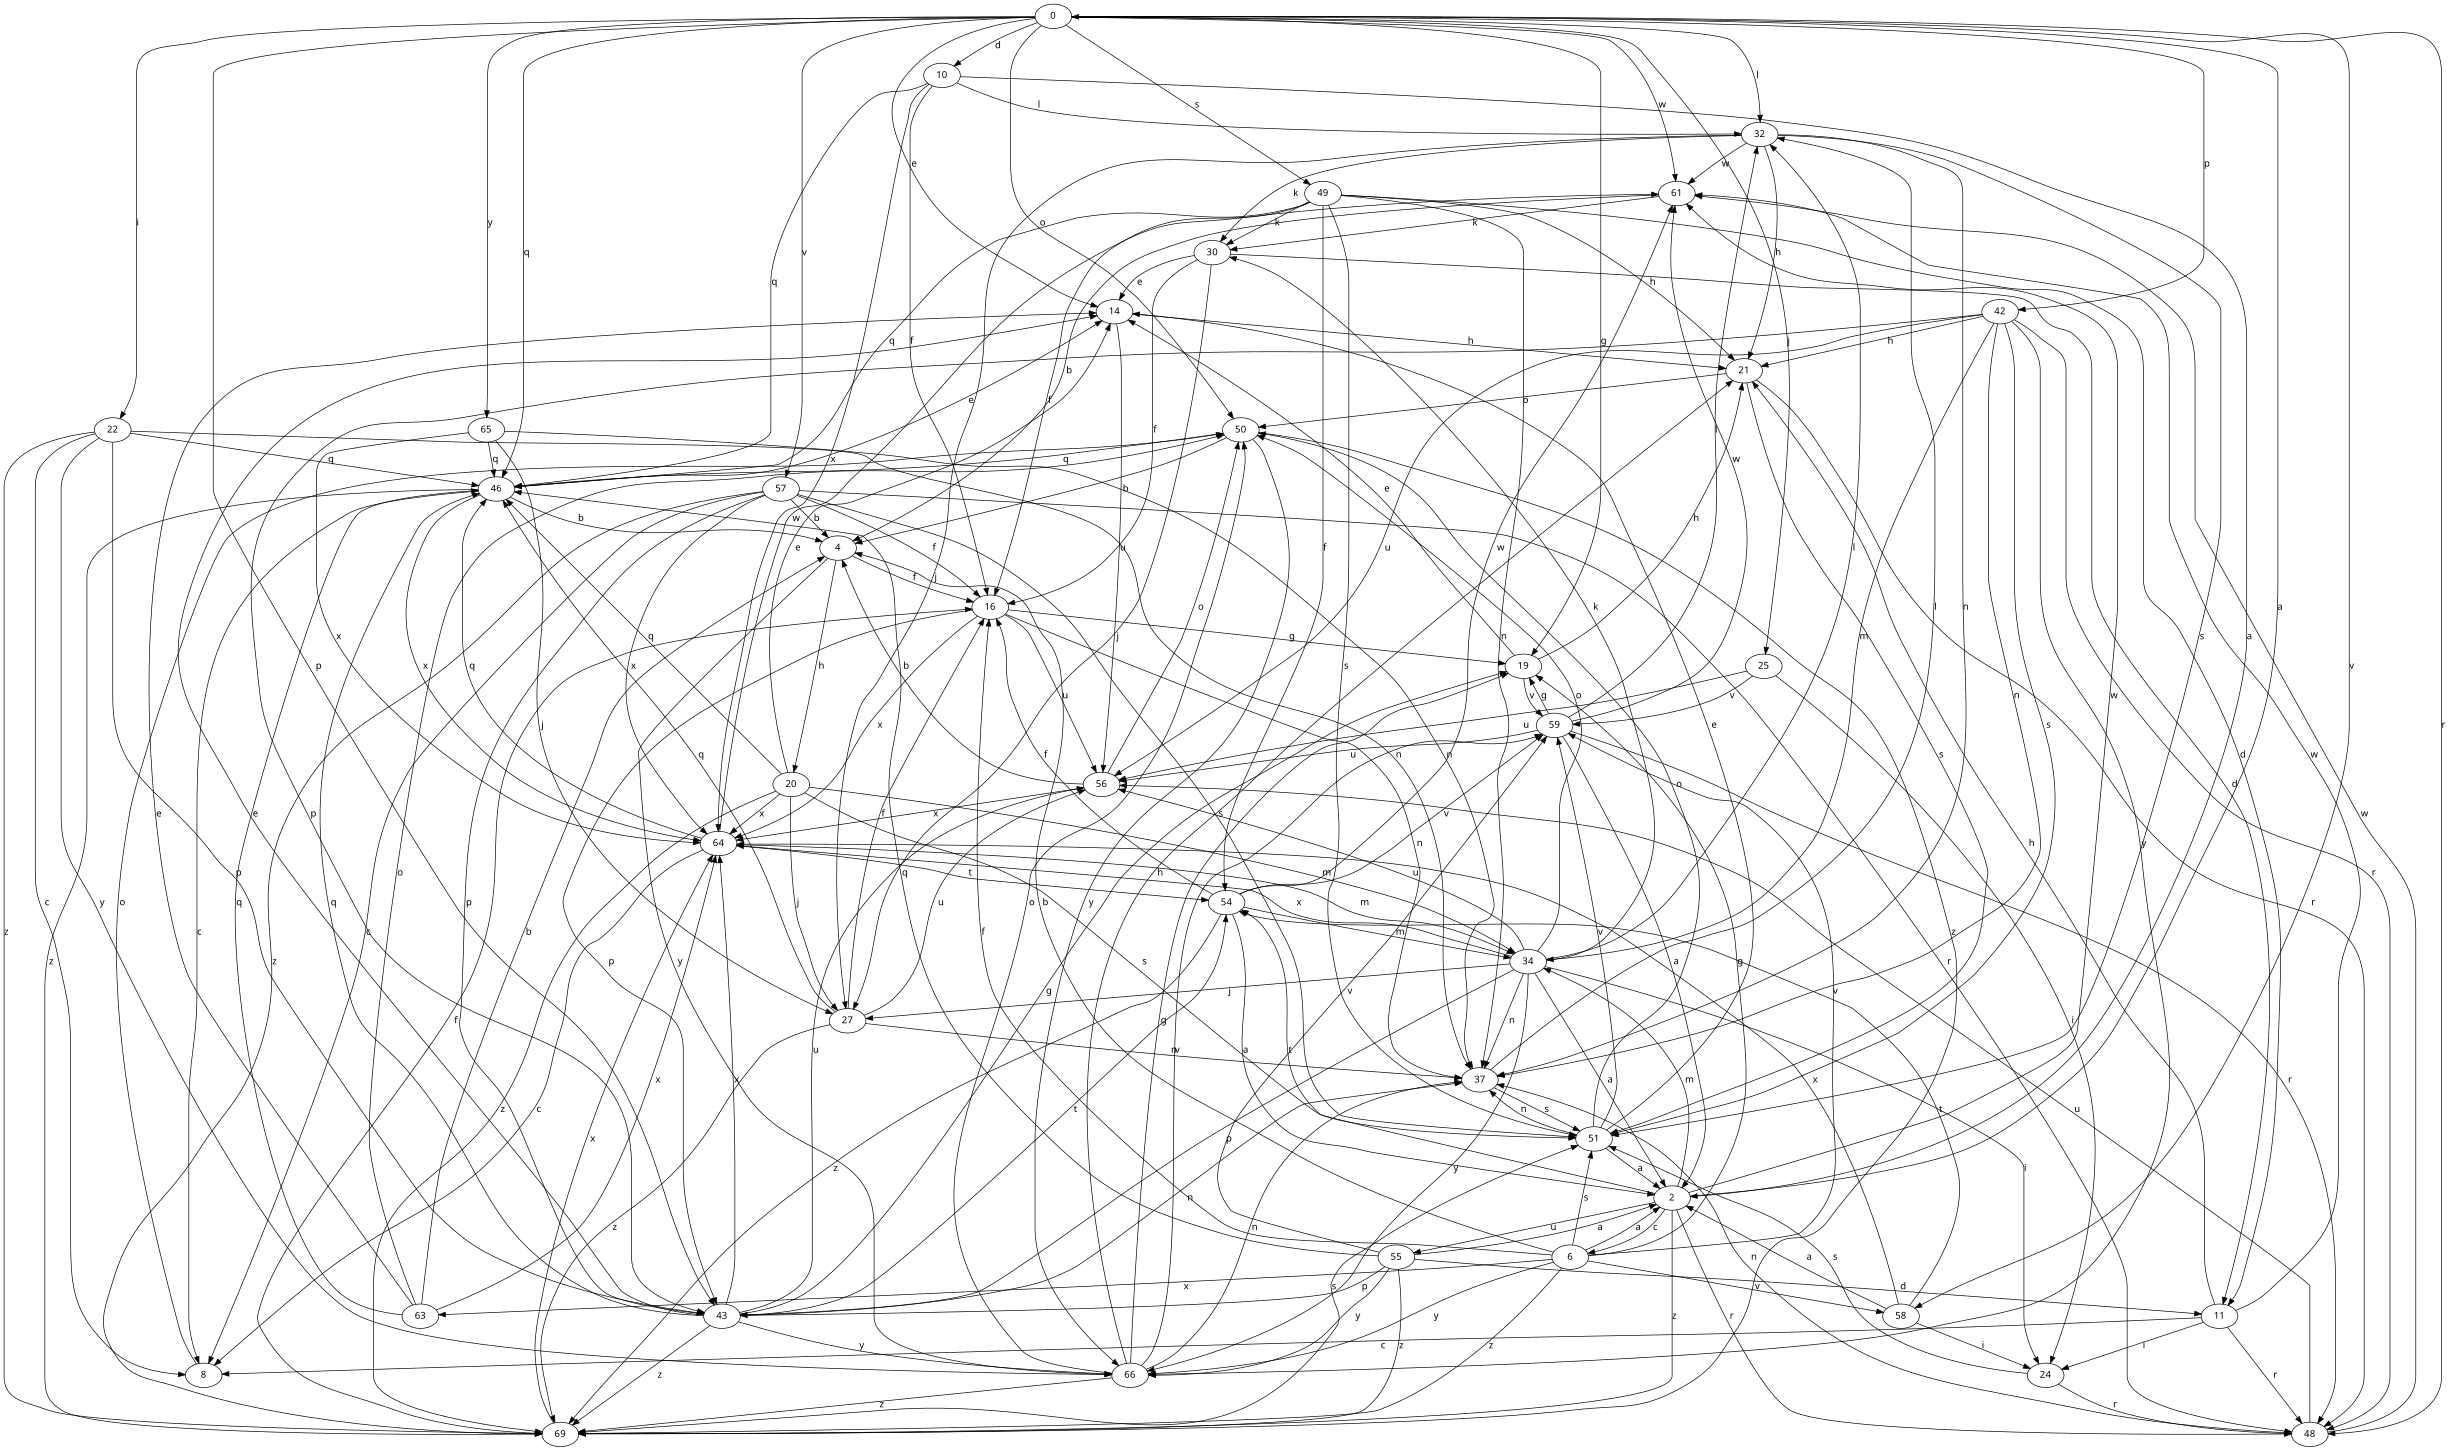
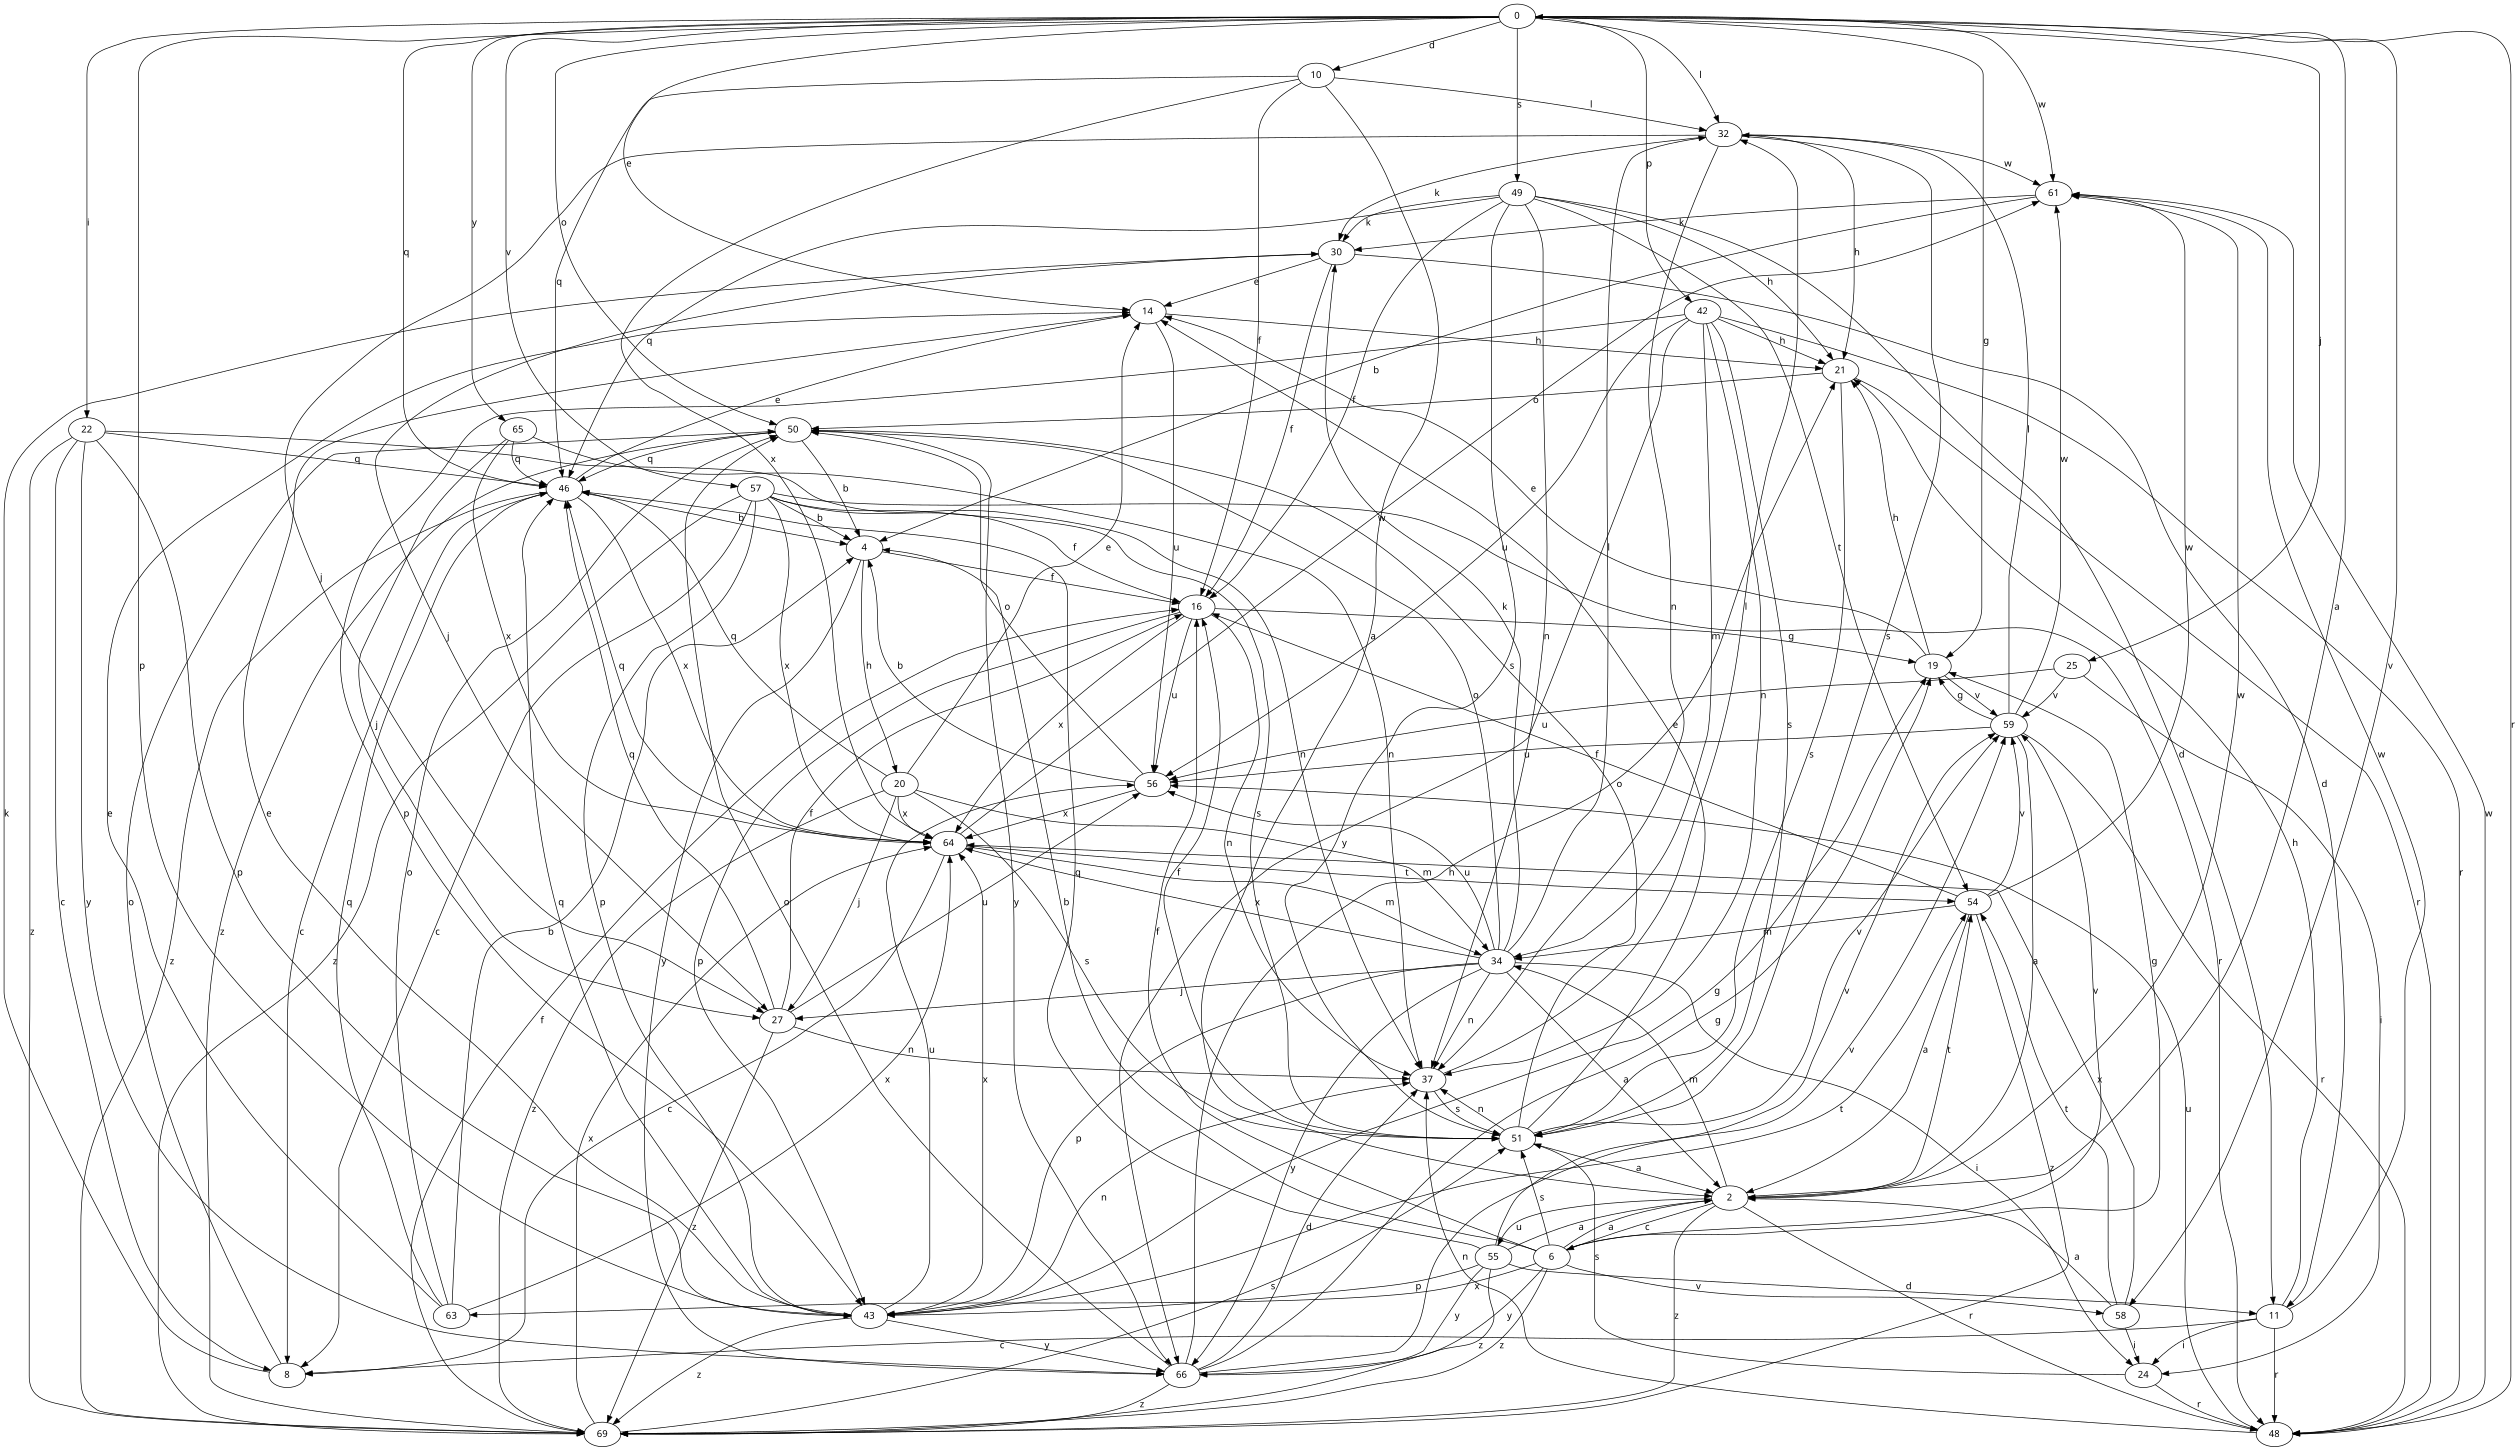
edge "8" -> "30": added, label "k"
edge "49" -> "54": label "f" -> "t"
edge "51" -> "16": added, label "f"
edge "66" -> "37": label "n" -> "d"
